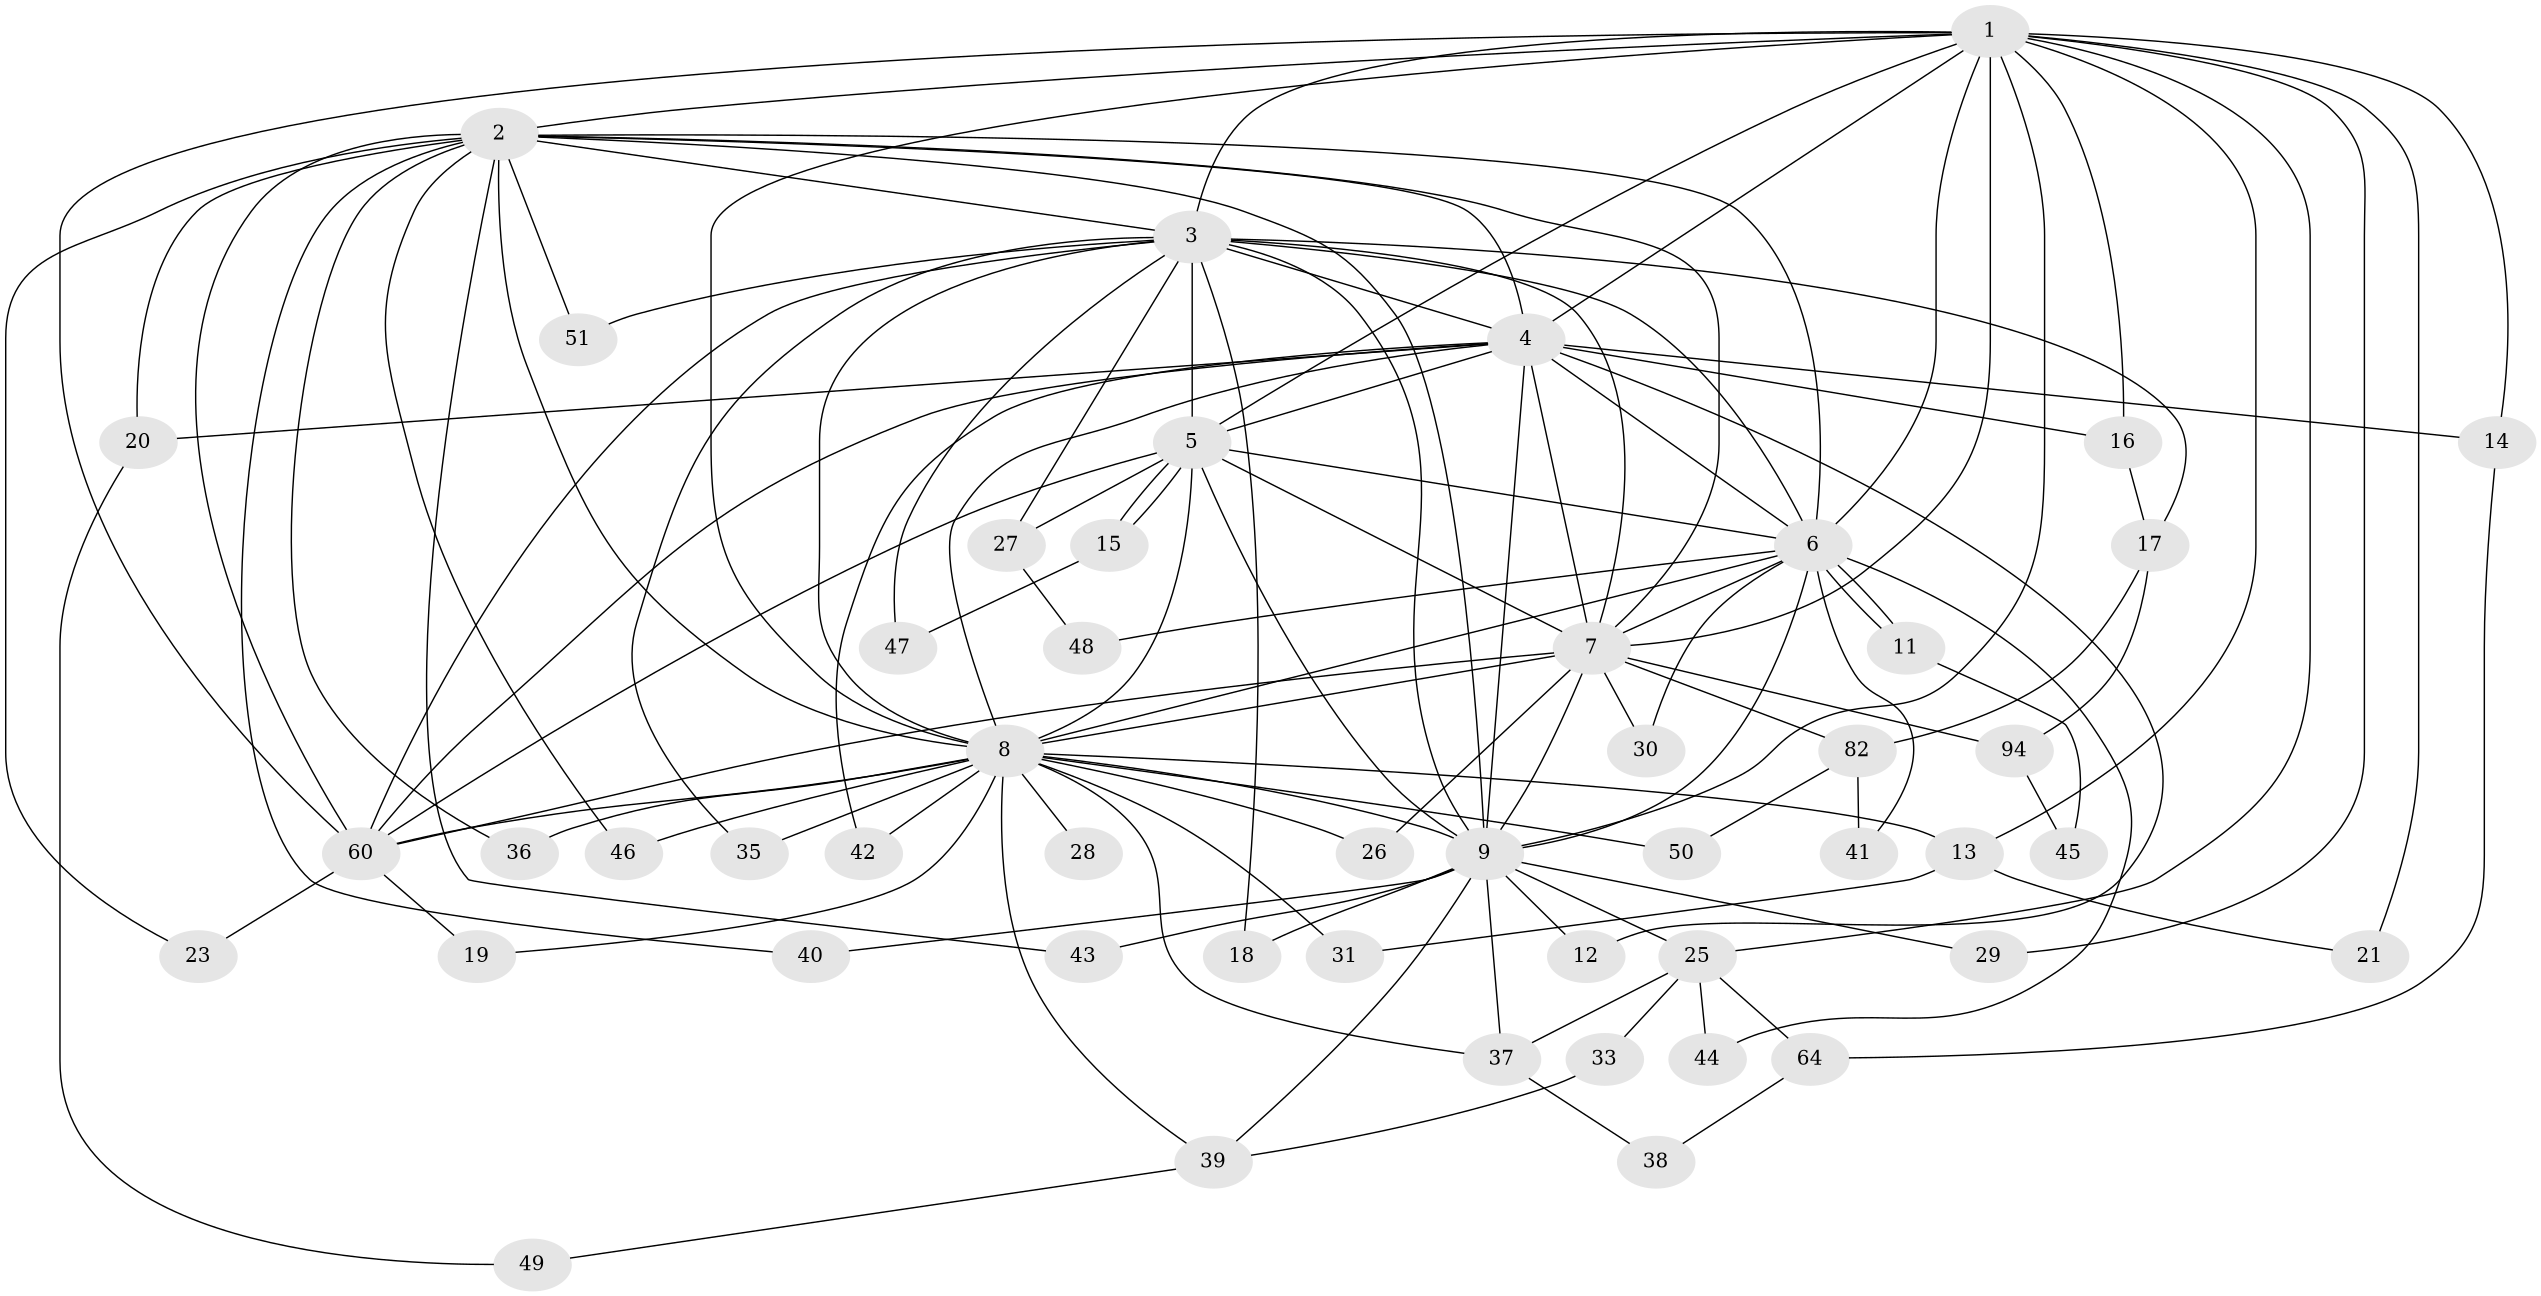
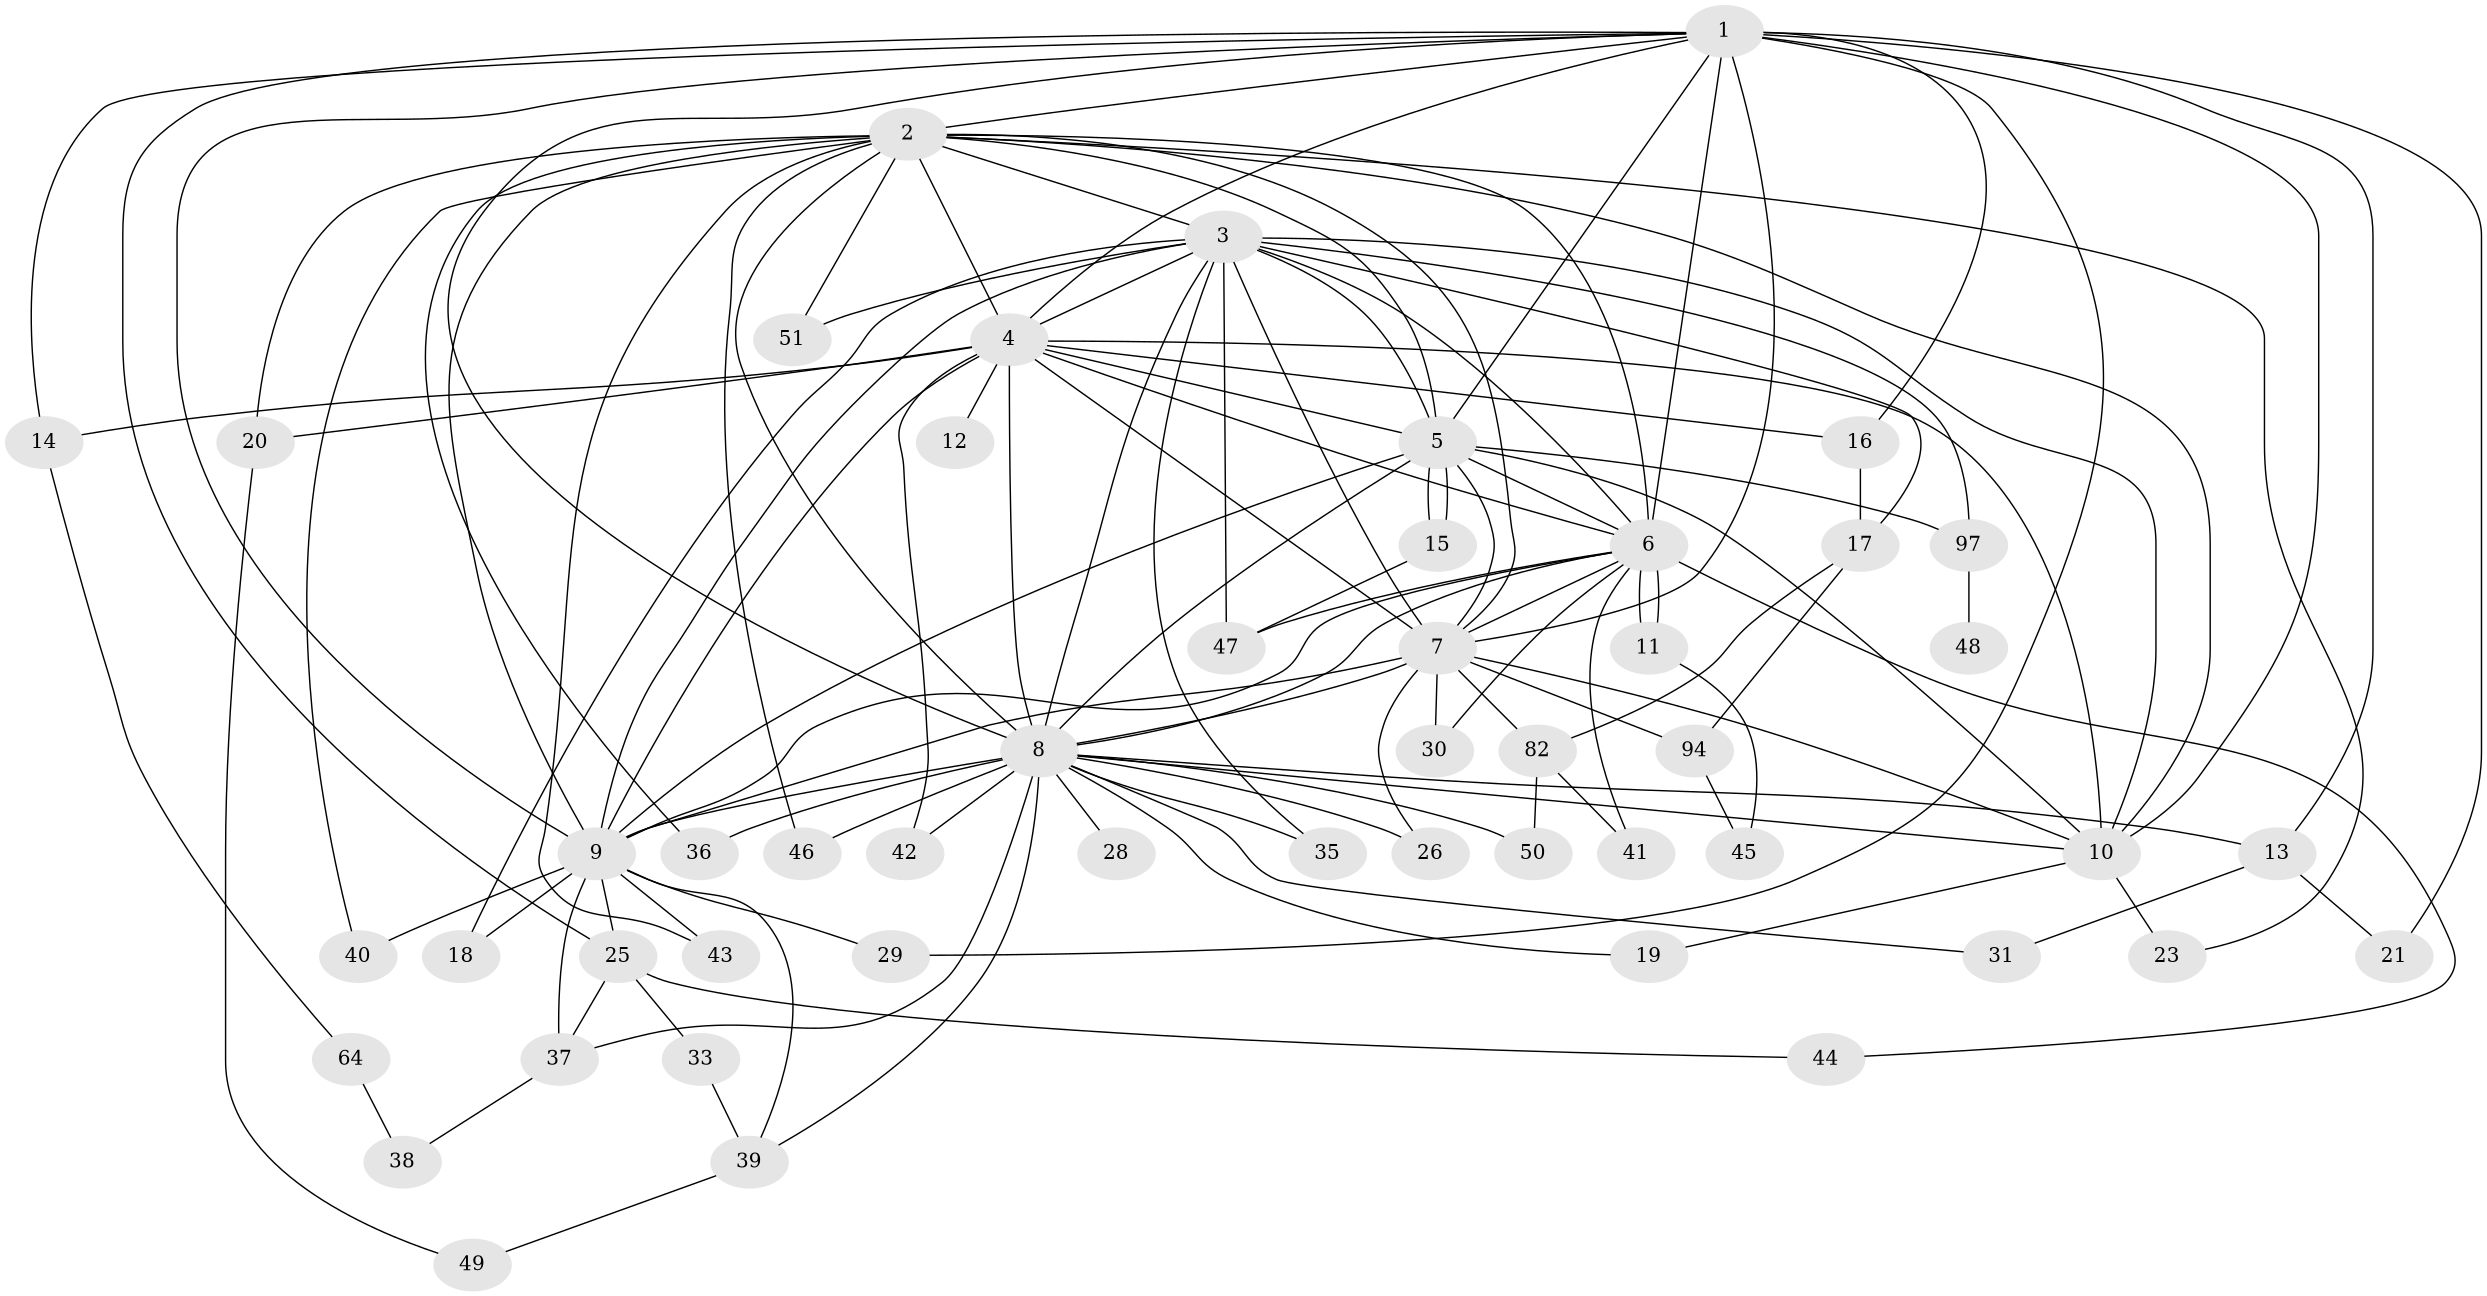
edge "1" -- "3": removed
edge "2" -- "5": added
node "27": label "27" -> "97"
edge "6" -- "48": now "6" -- "47"
node "60": label "60" -> "10"
edge "9" -- "12": removed
edge "25" -- "64": removed
